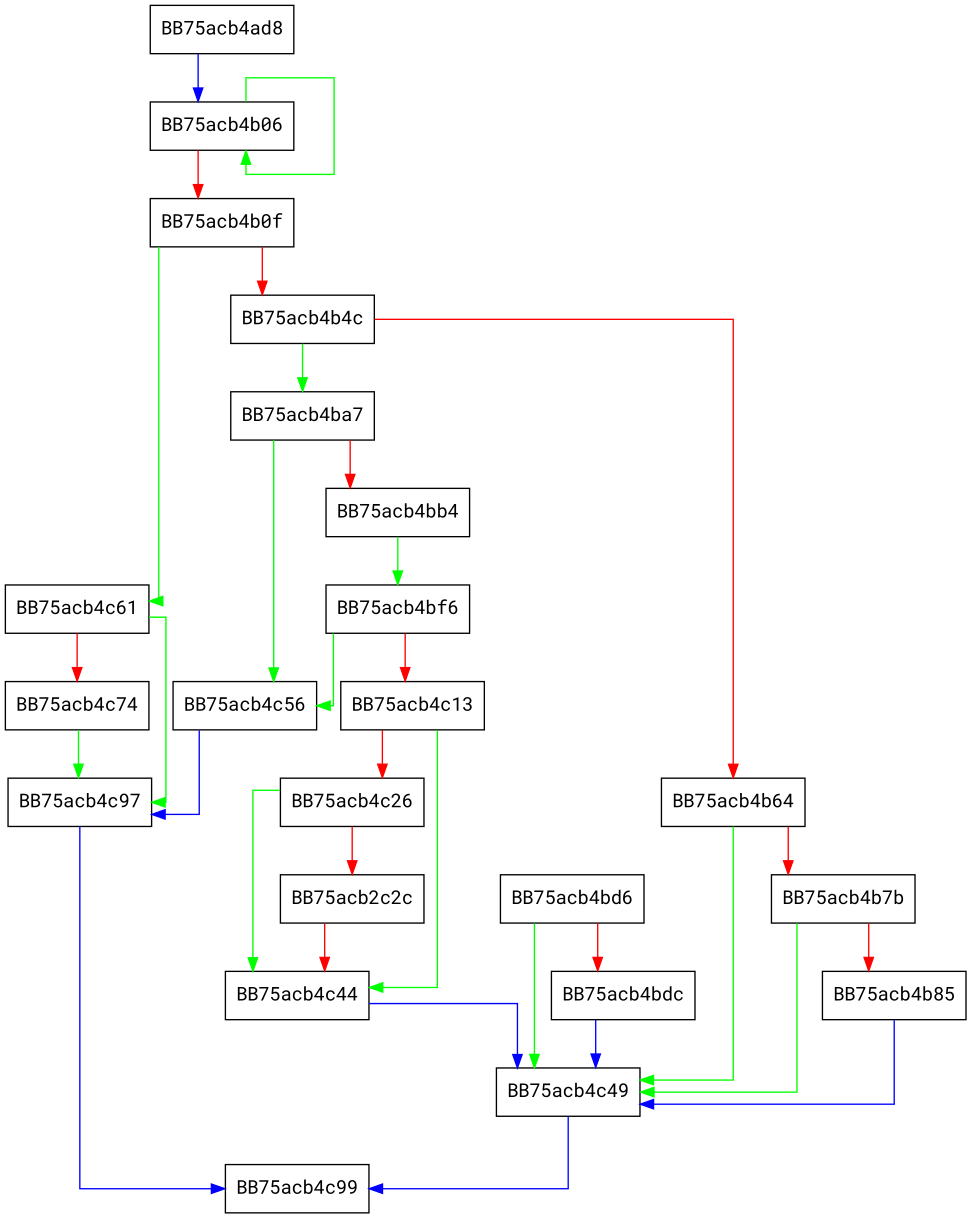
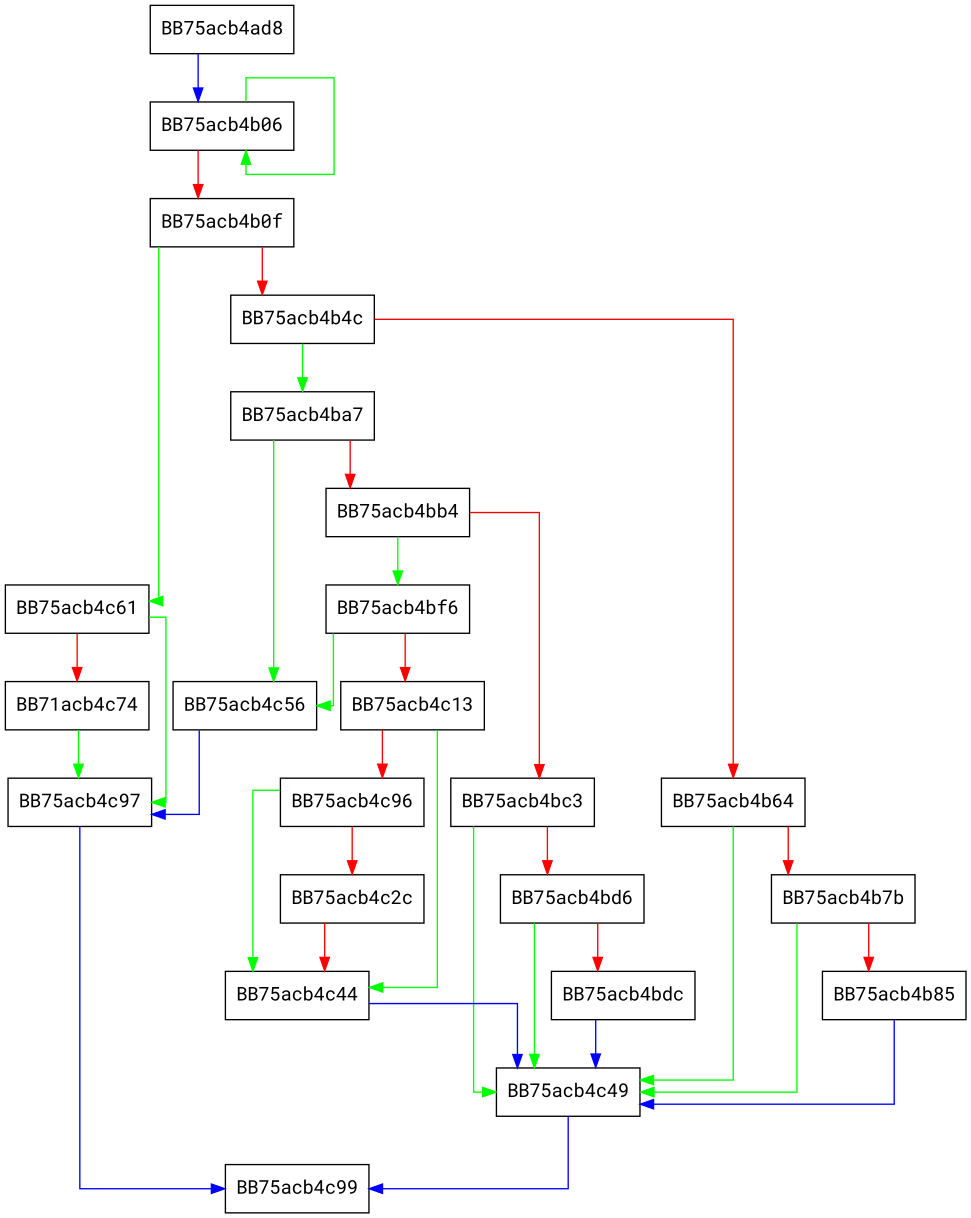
node "BB75acb4c74": label "BB75acb4c74" -> "BB71acb4c74"
node "BB75acb4c26": label "BB75acb4c26" -> "BB75acb4c96"
node "BB75acb4bc3": added
node "BB75acb2c2c": label "BB75acb2c2c" -> "BB75acb4c2c"
